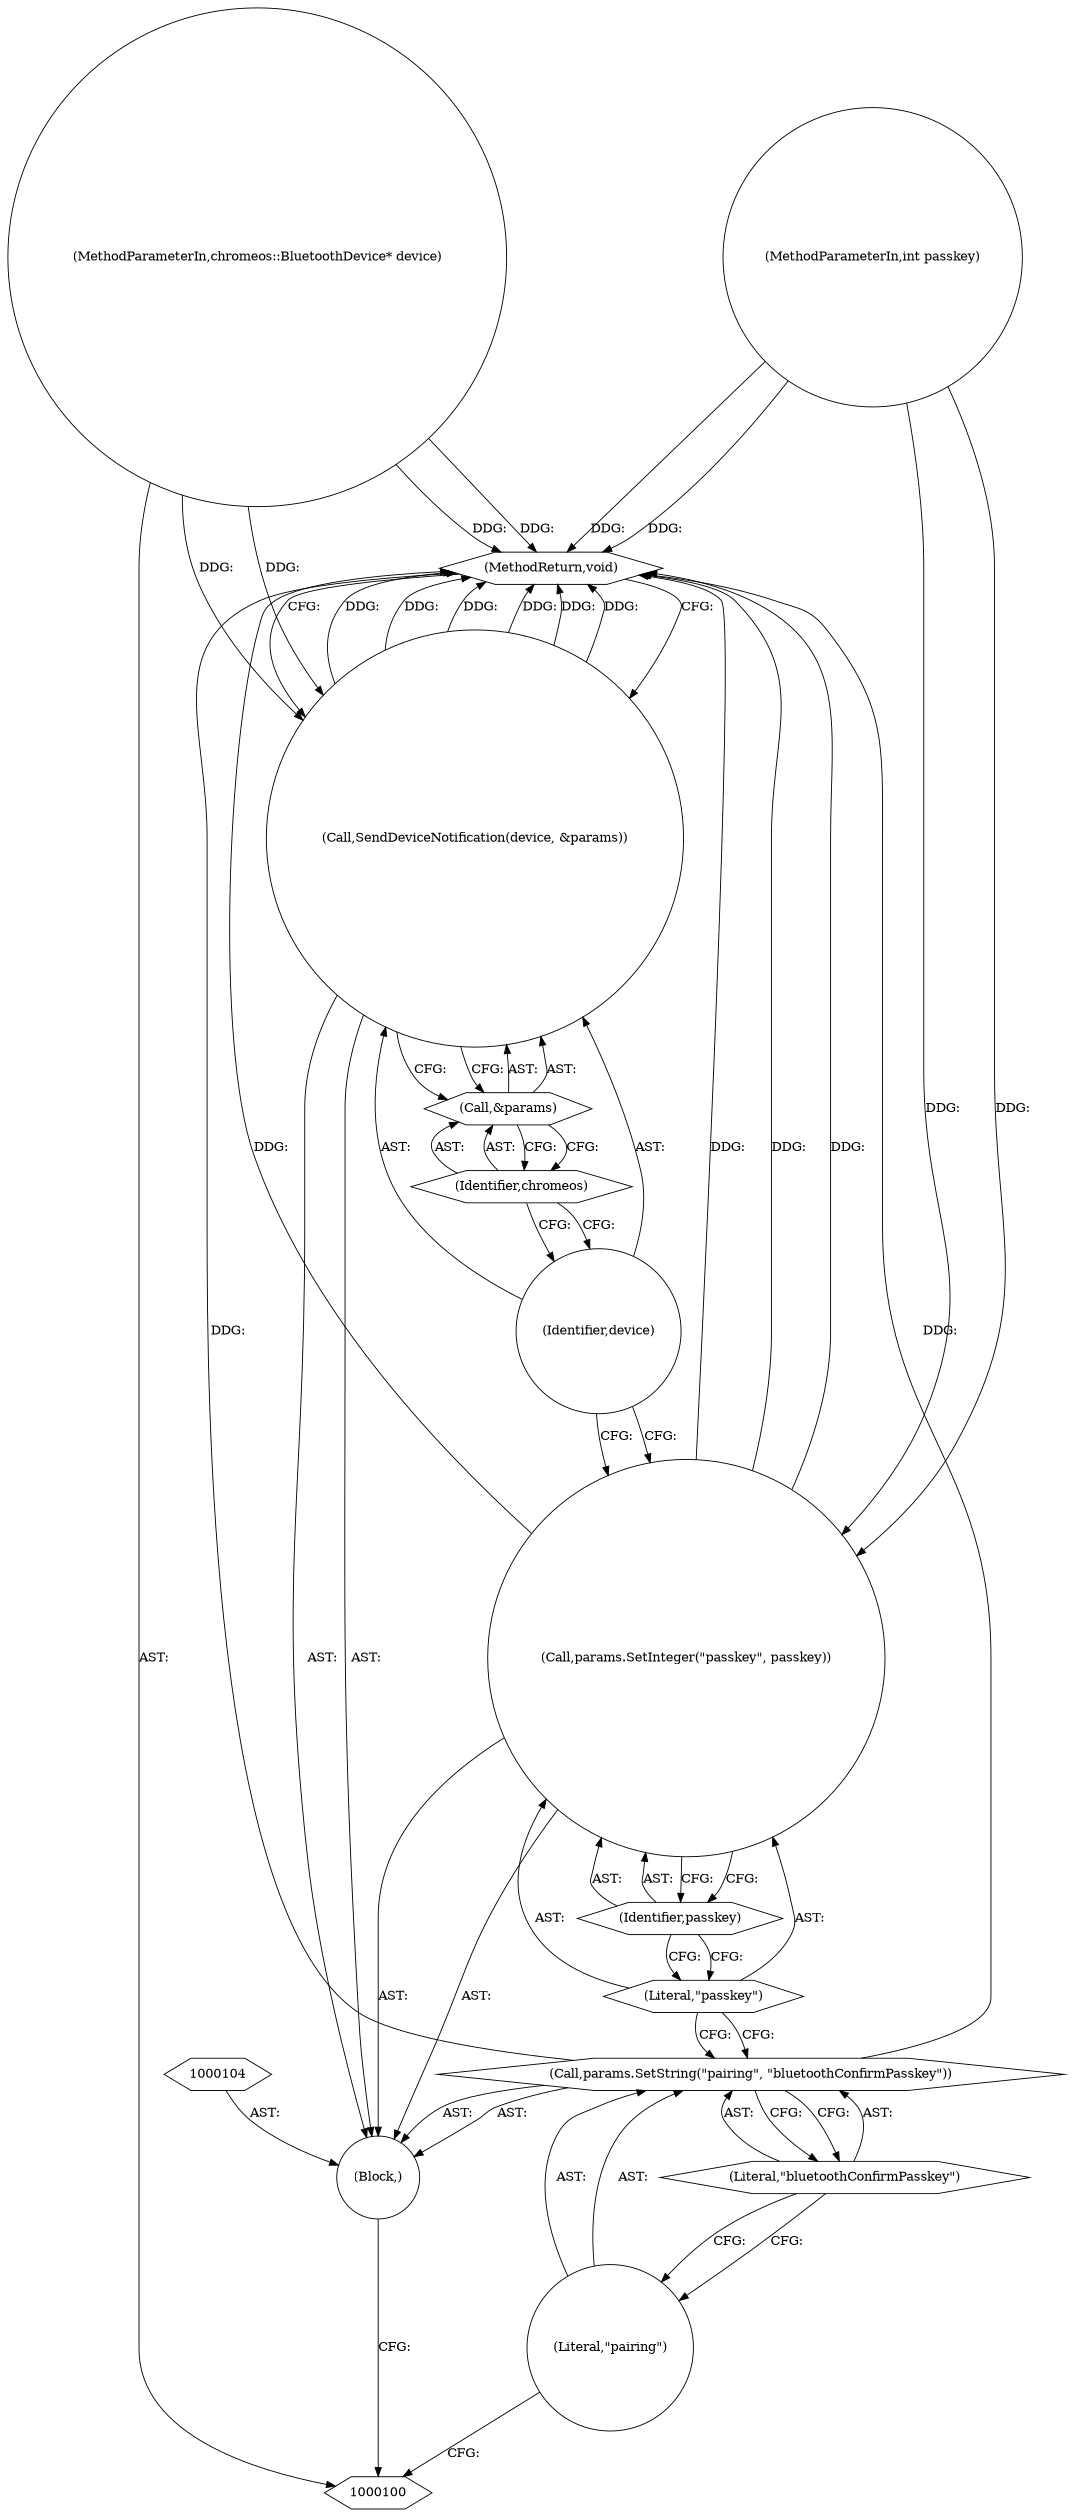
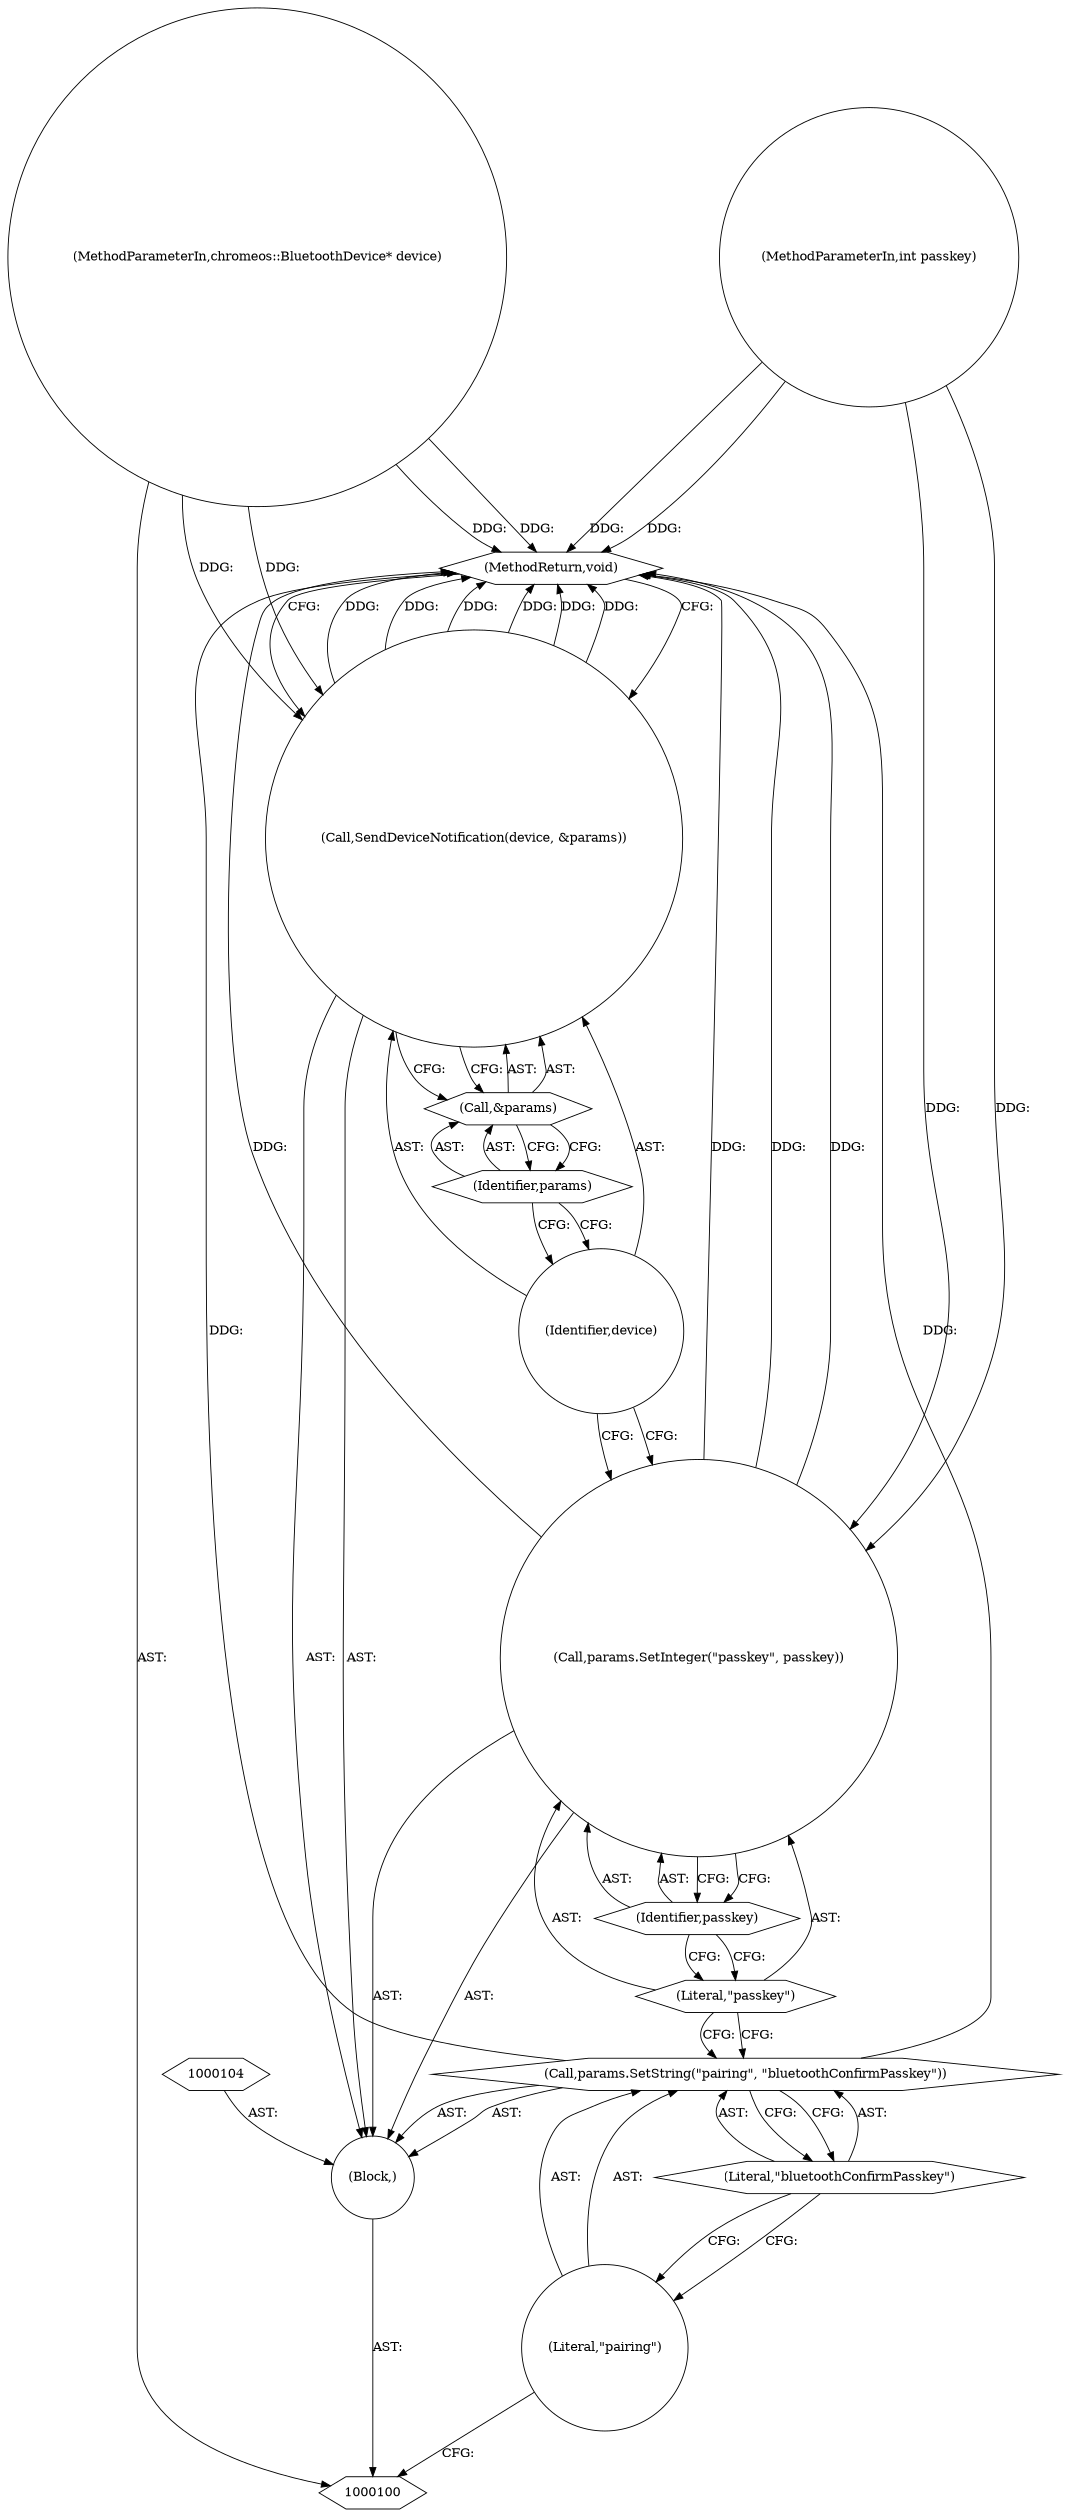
node "(Identifier,chromeos)": label "(Identifier,chromeos)" -> "(Identifier,params)"
edge "(Block,)" -> "1000100": label "CFG: " -> "AST: "
